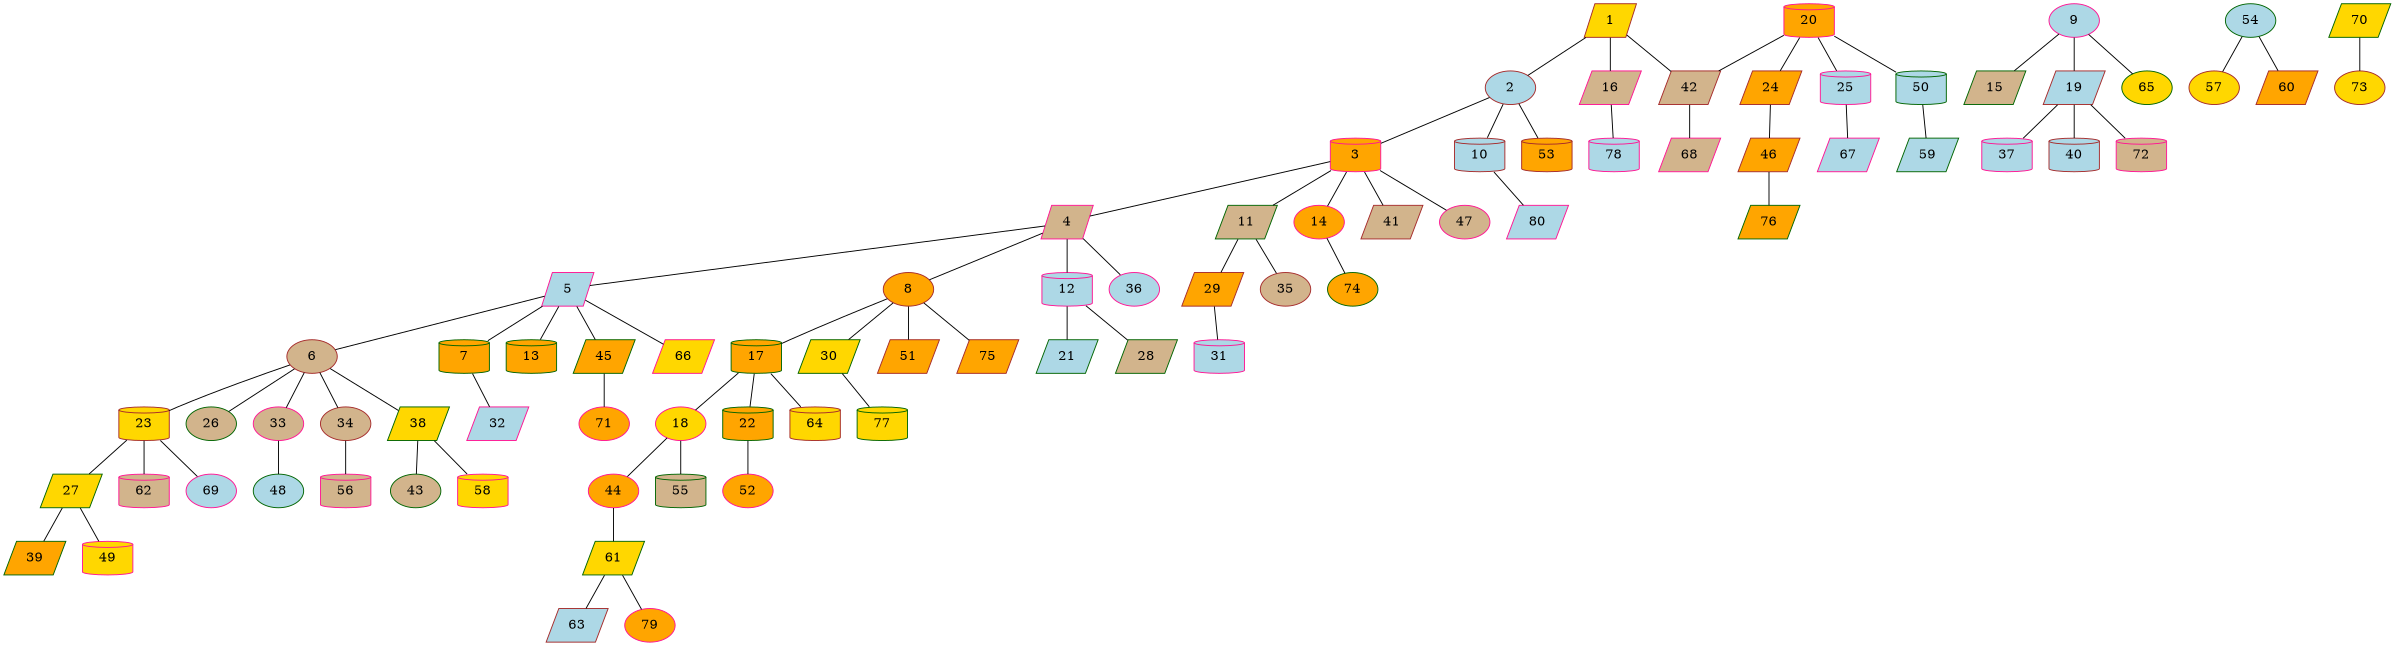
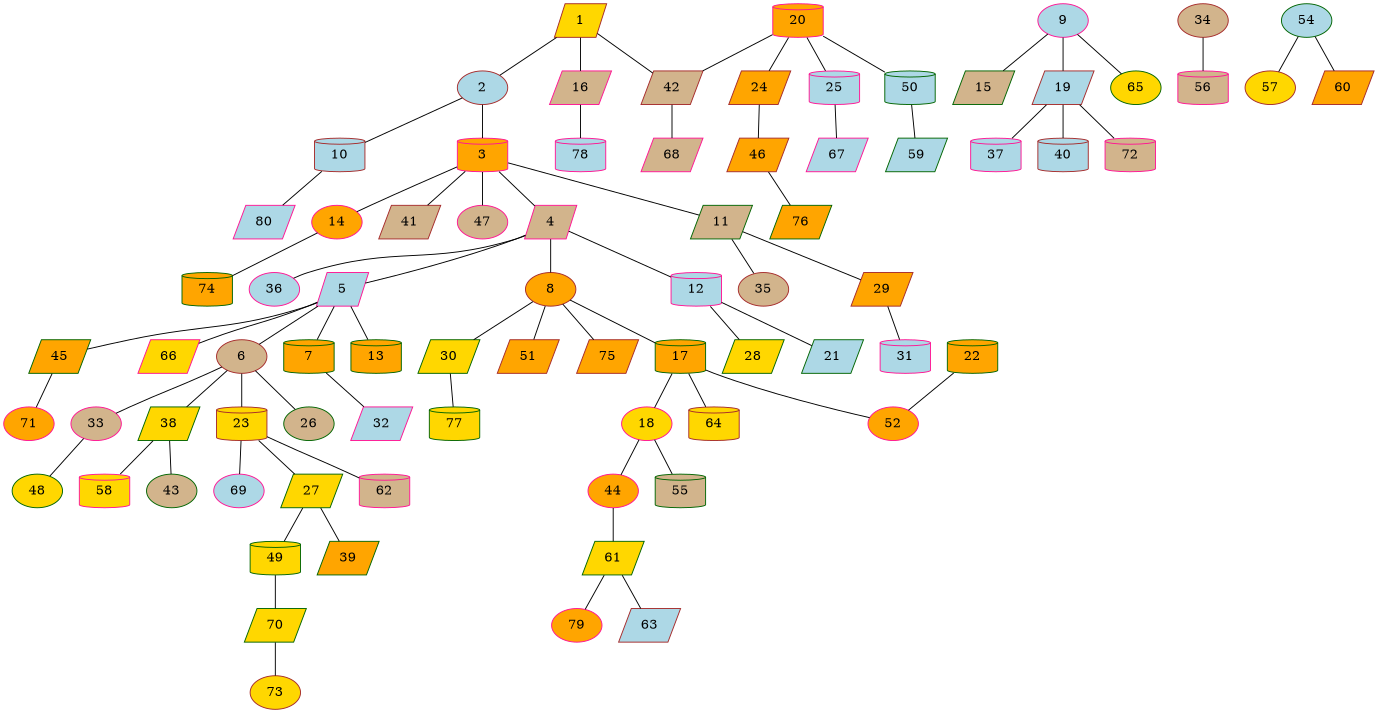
node "53": removed
node "74": shape ellipse -> cylinder
node "28": fillcolor tan -> gold
edge "6" -- "34": removed
edge "17" -- "22": now "17" -- "52"
node "48": fillcolor lightblue -> gold
node "49": color deeppink -> darkgreen
edge "49" -- "70": added
